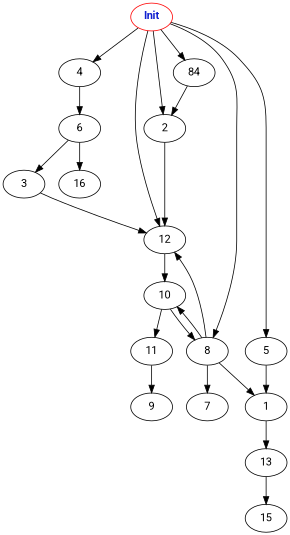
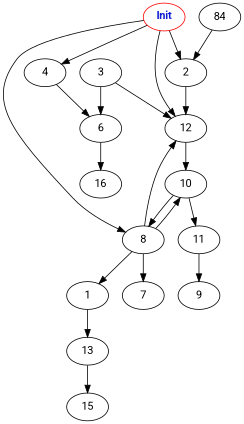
edge "Init" -> "84": removed
edge "6" -> "3": reversed
node "5": removed
